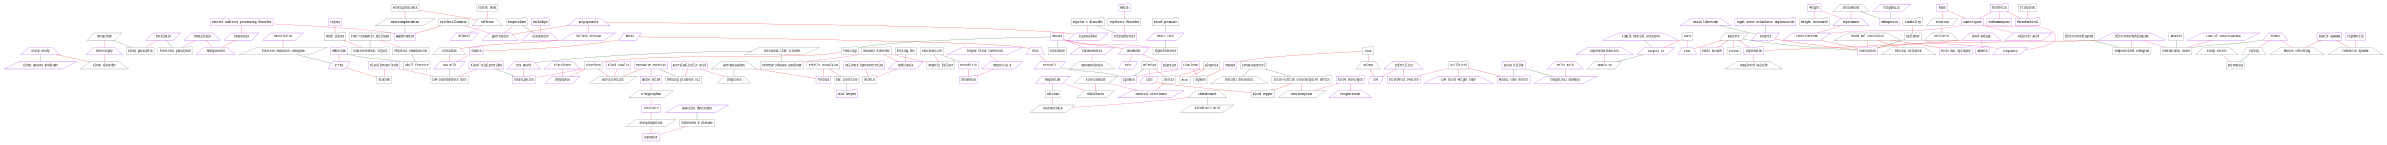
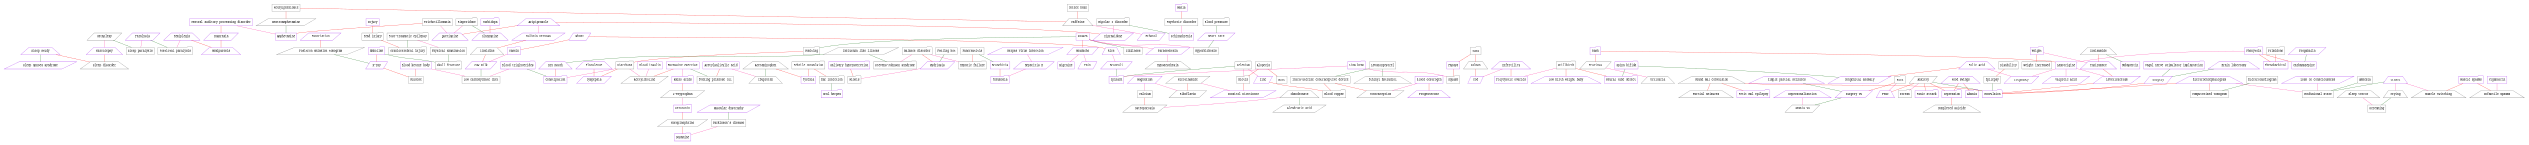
edge "Pregabalin" -- "Gabapentin": now "Pregabalin" -- "Carbamazepine"
edge "Epilepsy" -- "Pregnancy": now "Folic Acid" -- "Pregnancy"
